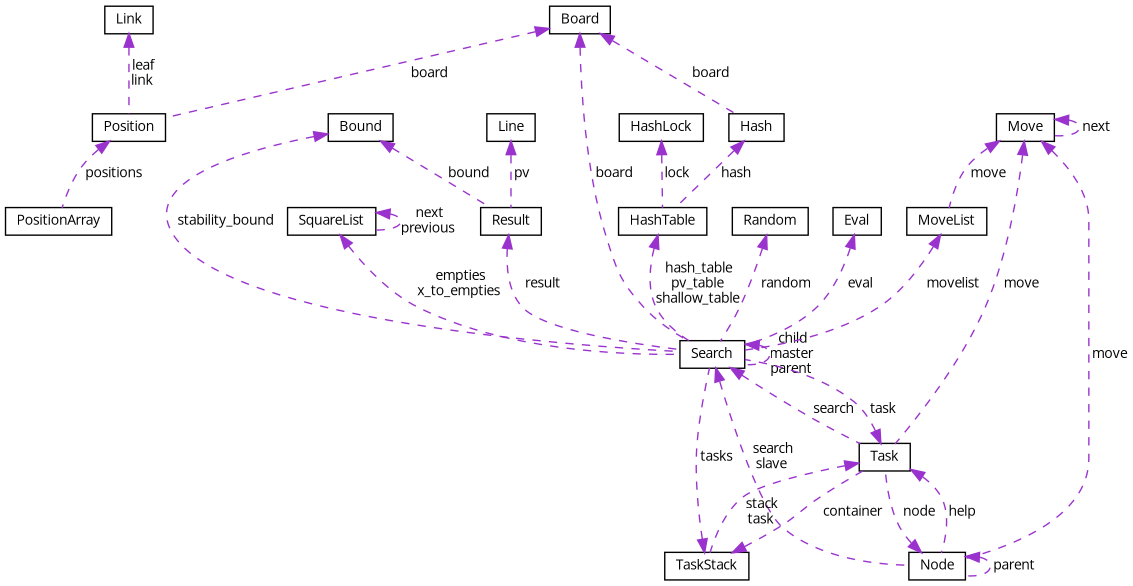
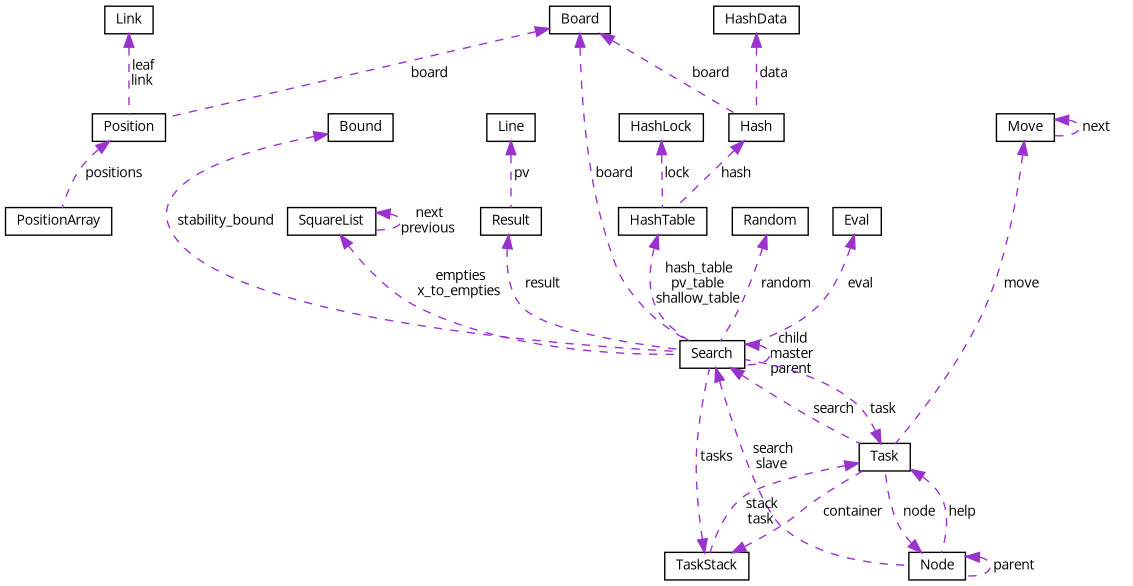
node "HashData": added
edge "Result" -> "Bound": removed, label "bound"
node "MoveList": removed
edge "Node" -> "Move": removed, label "move"
